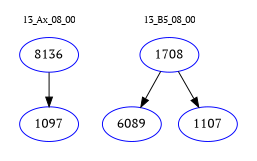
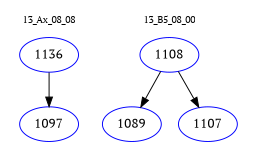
cluster "13_Ax_08_00": label "13_Ax_08_00" -> "13_Ax_08_08"
node "8136": label "8136" -> "1136"
node "1708": label "1708" -> "1108"
node "6089": label "6089" -> "1089"
